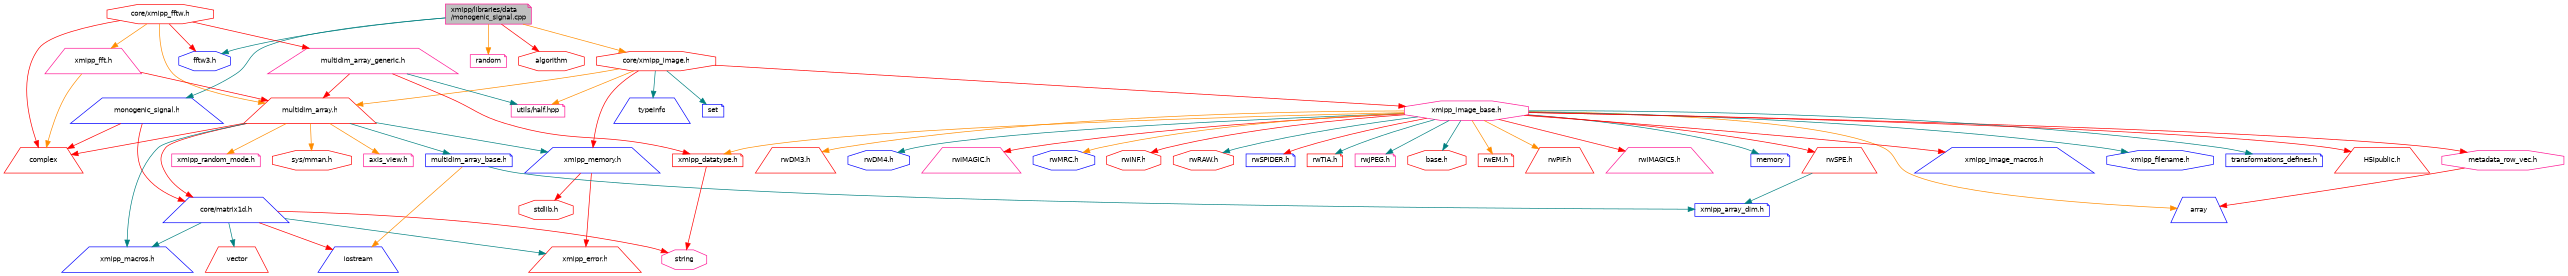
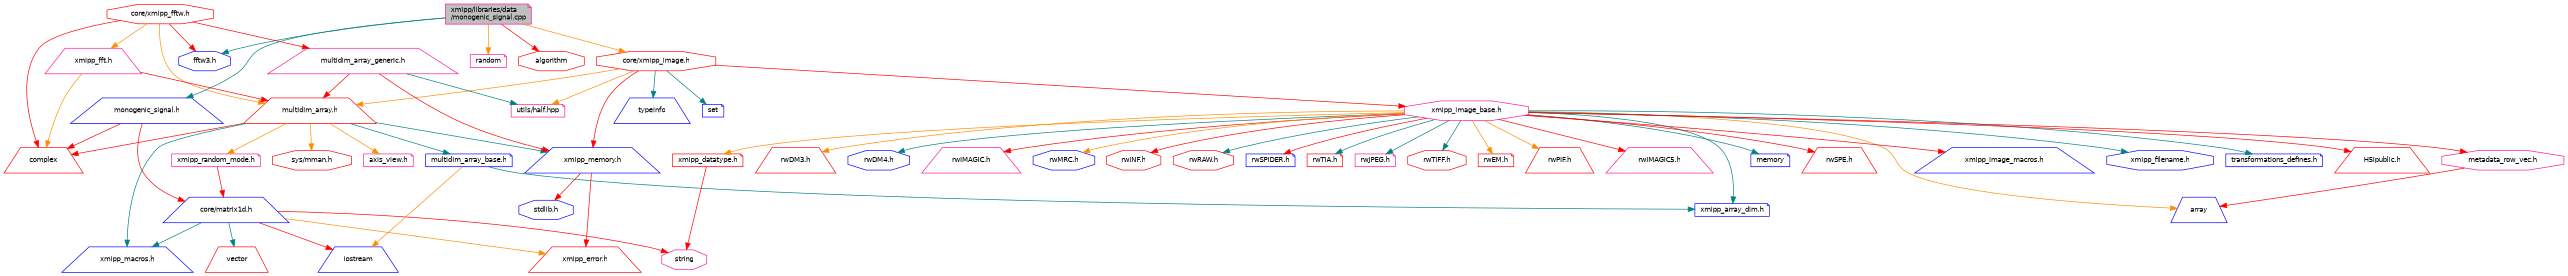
edge "multidim_array_generic.h" -> "xmipp_datatype.h": now "multidim_array_generic.h" -> "xmipp_memory.h"
edge "multidim_array.h" -> "core/matrix1d.h": now "xmipp_random_mode.h" -> "core/matrix1d.h"
node "base.h": label "base.h" -> "rwTIFF.h"
edge "rwSPE.h" -> "xmipp_array_dim.h": now "xmipp_image_base.h" -> "xmipp_array_dim.h"
node "stdlib.h": color red -> blue
edge "core/matrix1d.h" -> "xmipp_error.h": color teal -> darkorange
